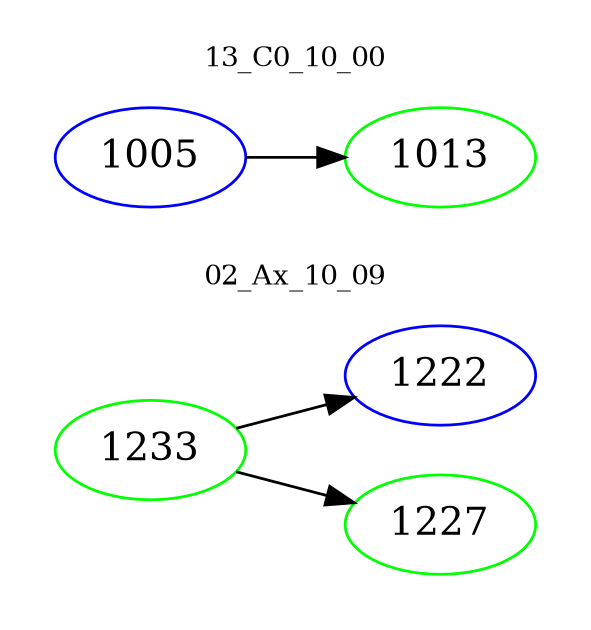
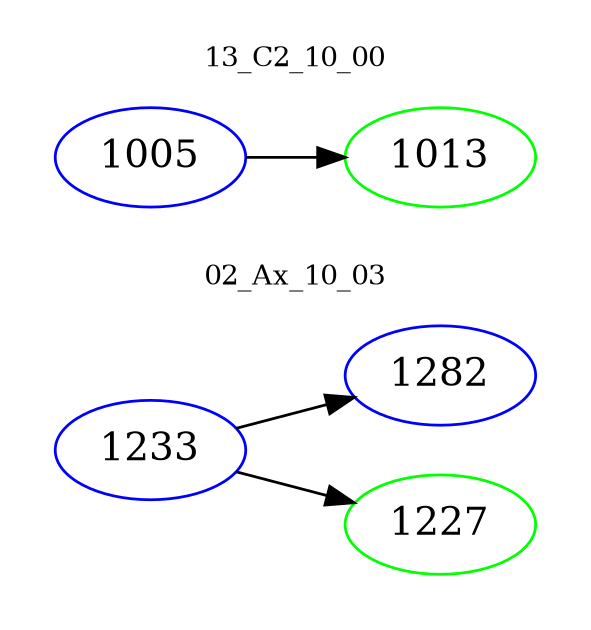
cluster "13_C0_10_00": label "13_C0_10_00" -> "13_C2_10_00"
cluster "02_Ax_10_09": label "02_Ax_10_09" -> "02_Ax_10_03"
node "1222": label "1222" -> "1282"
node "1233": color green -> blue
